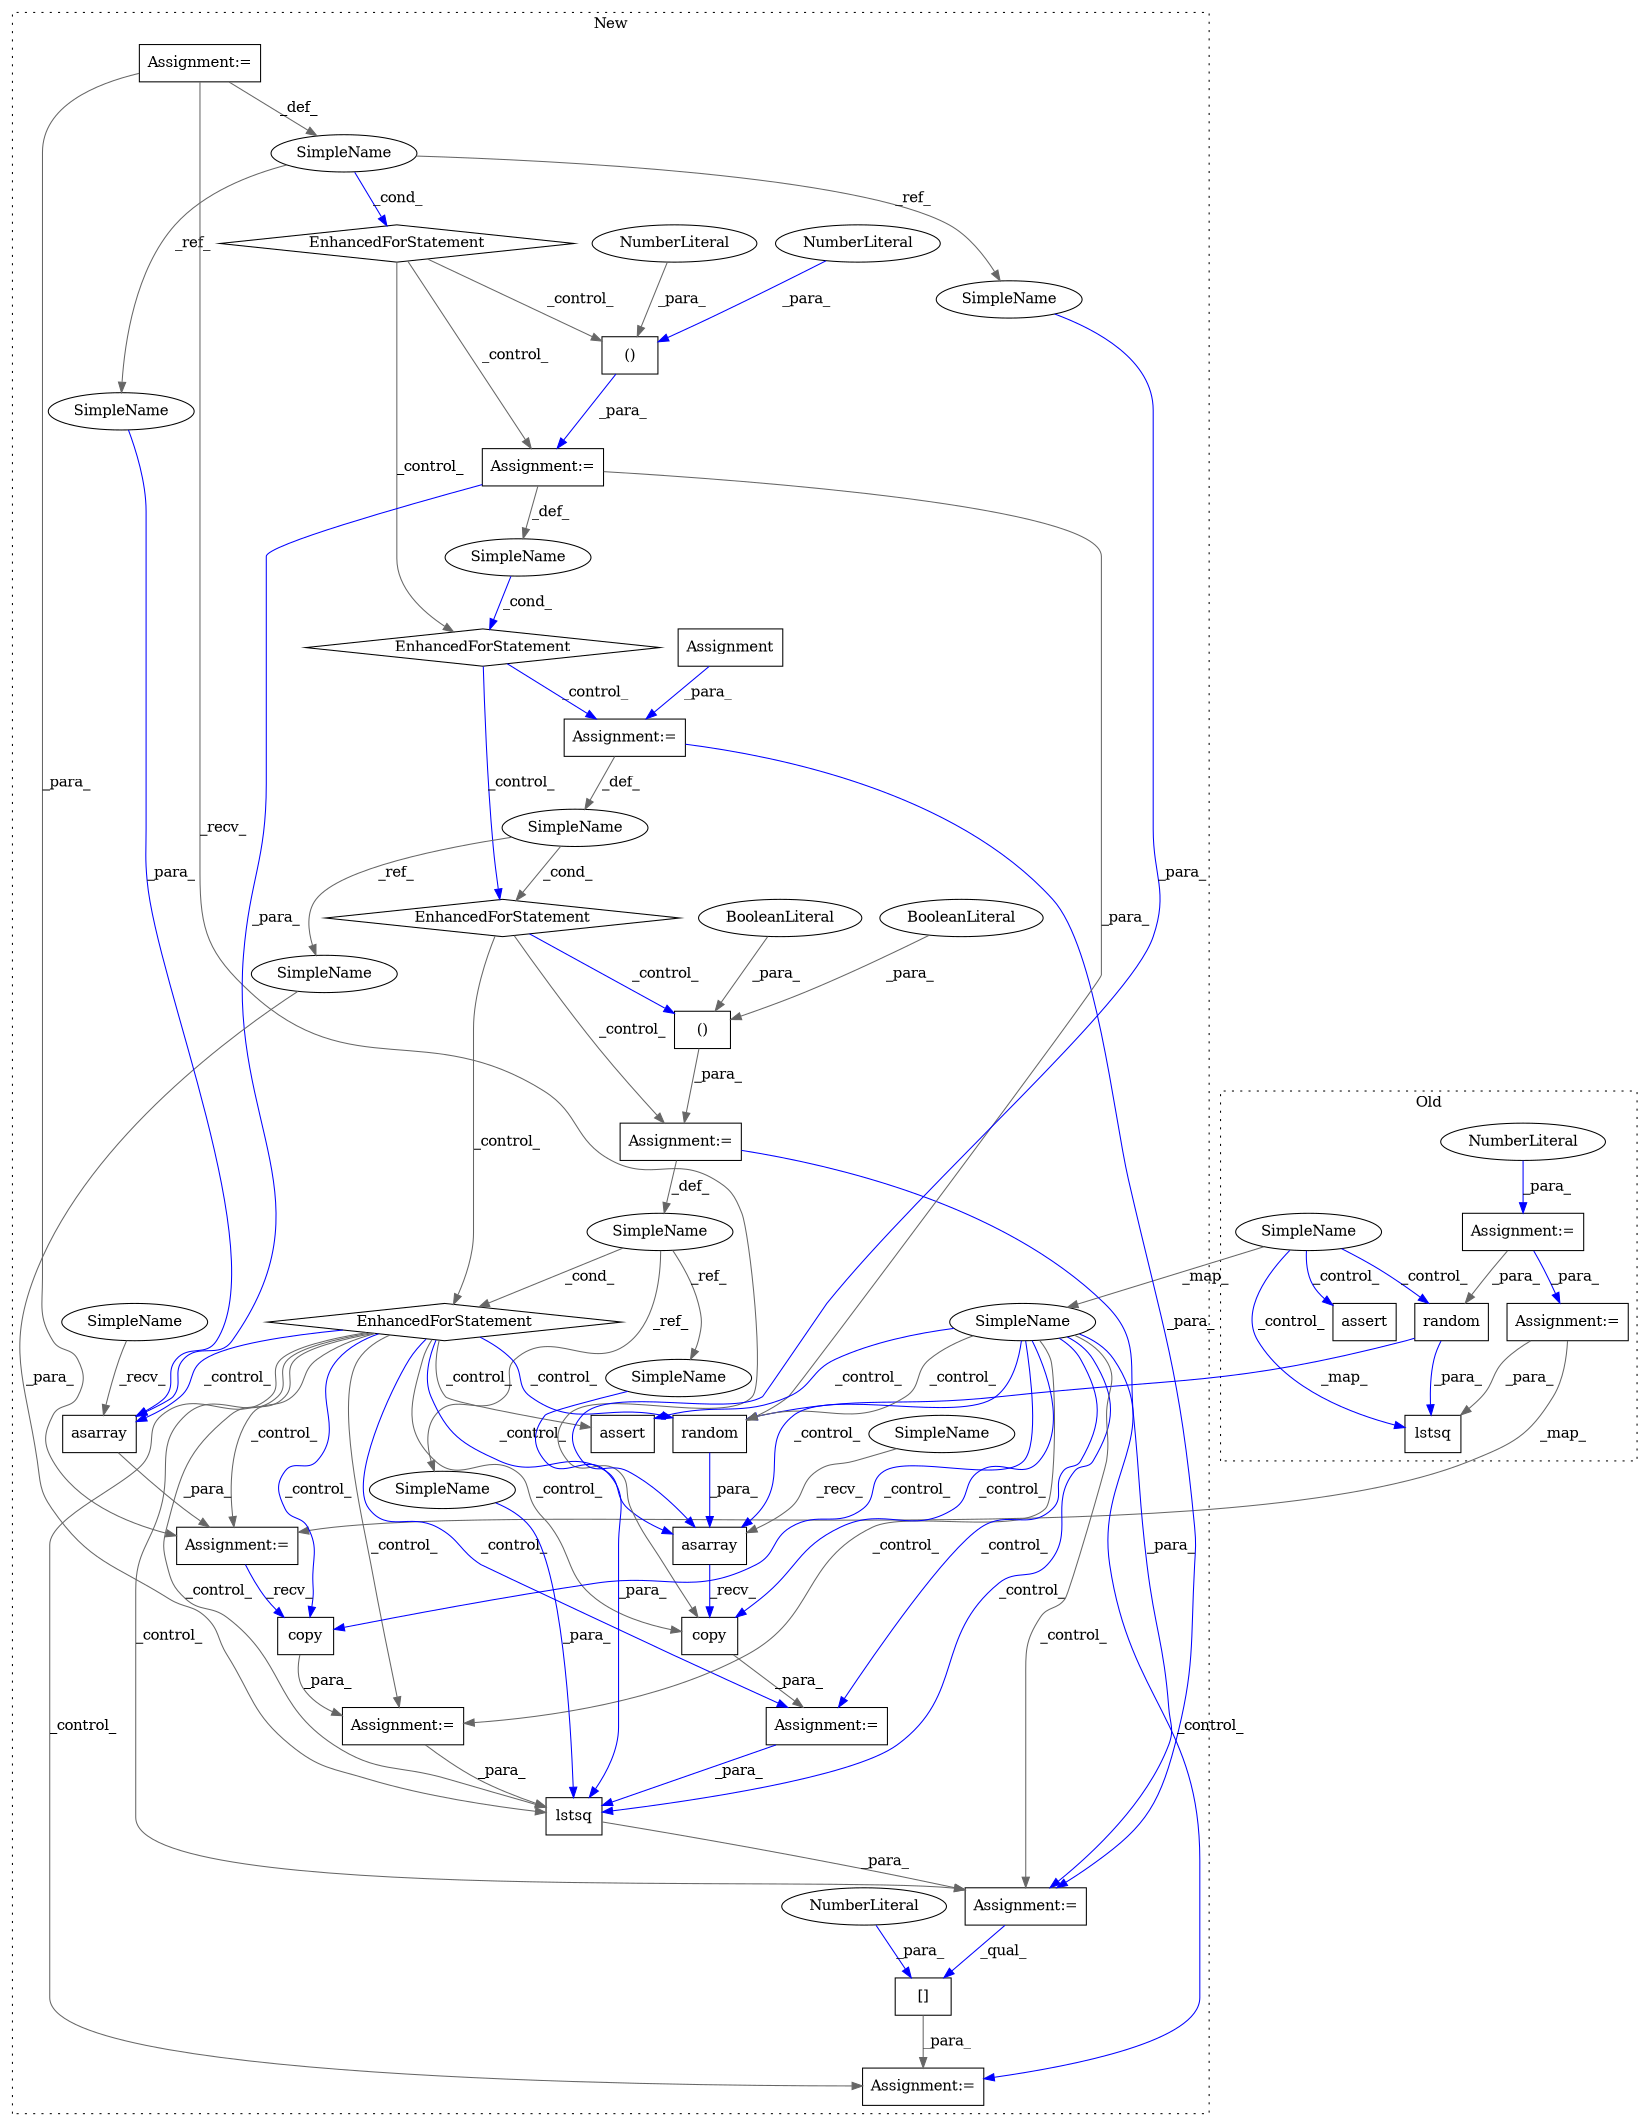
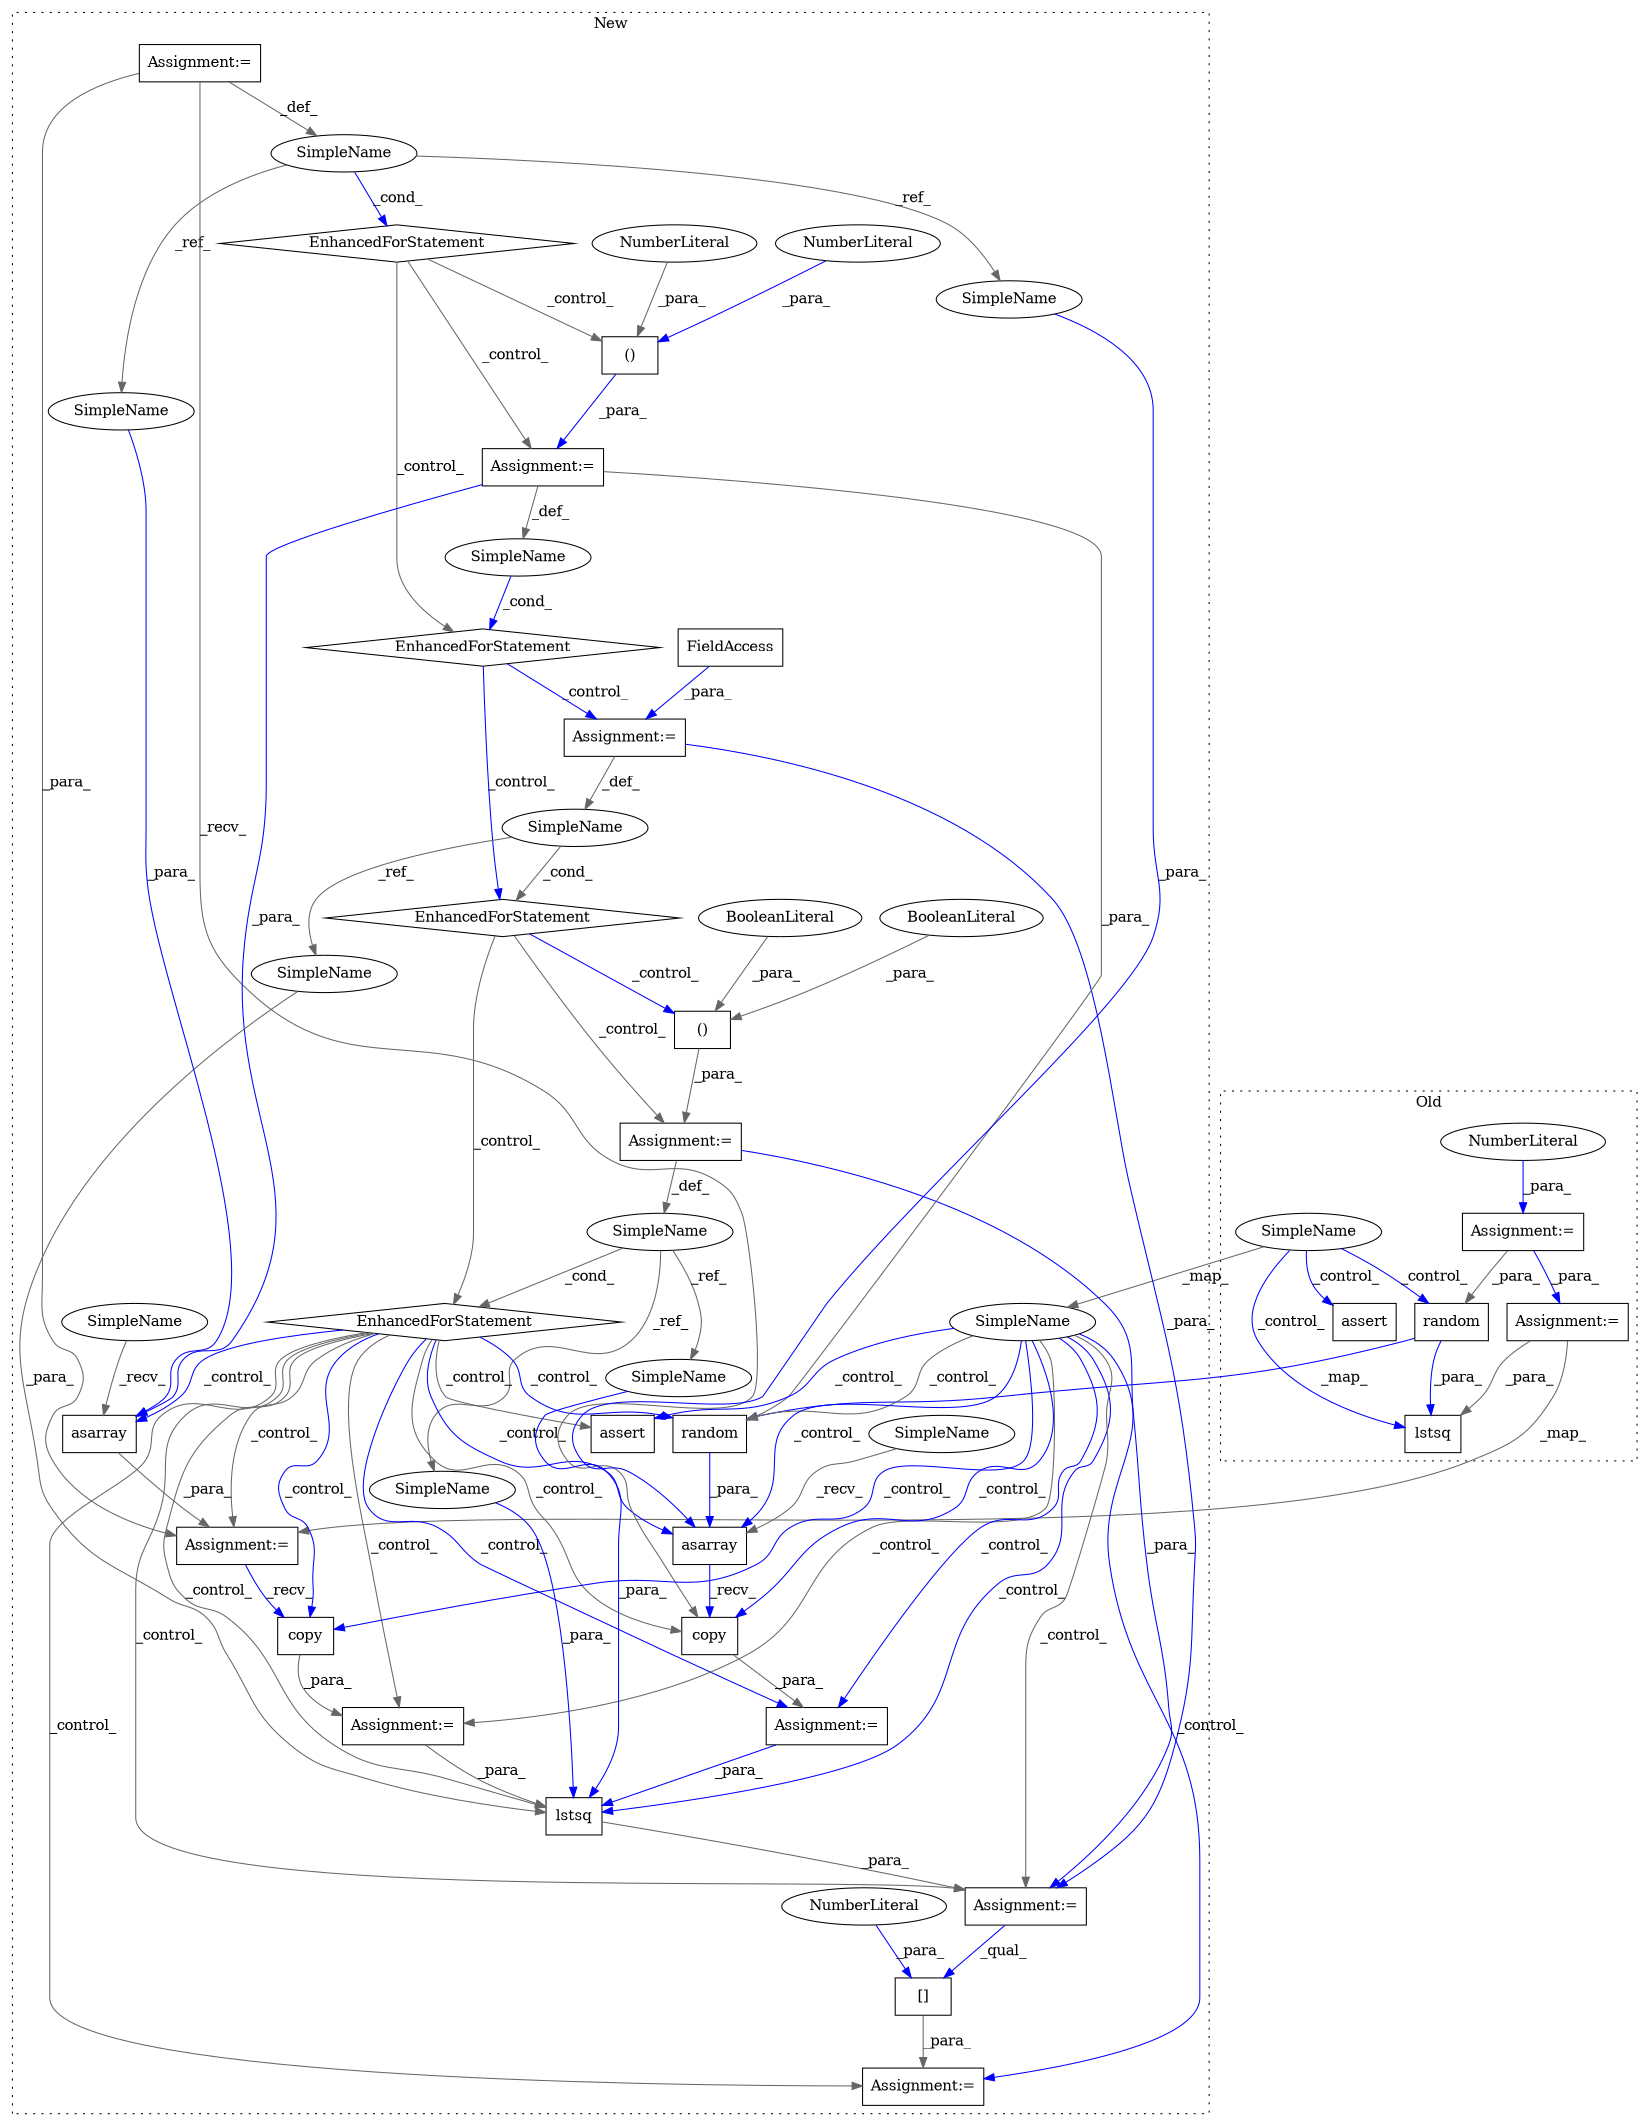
node "Assignment": label "Assignment" -> "FieldAccess"
